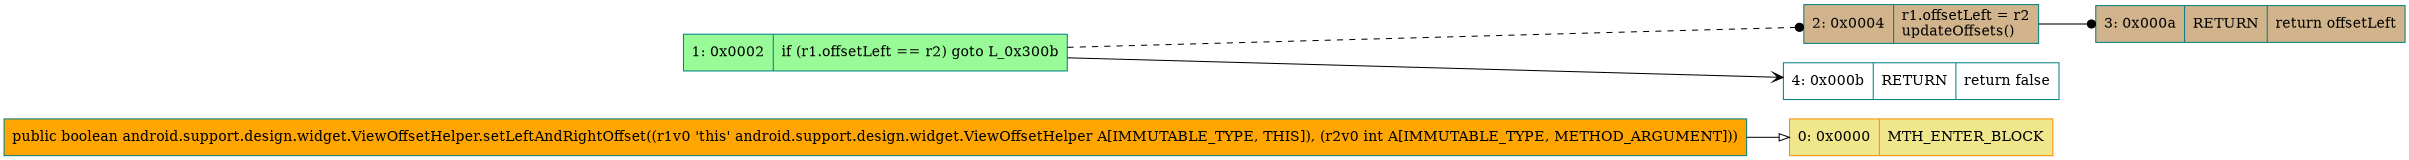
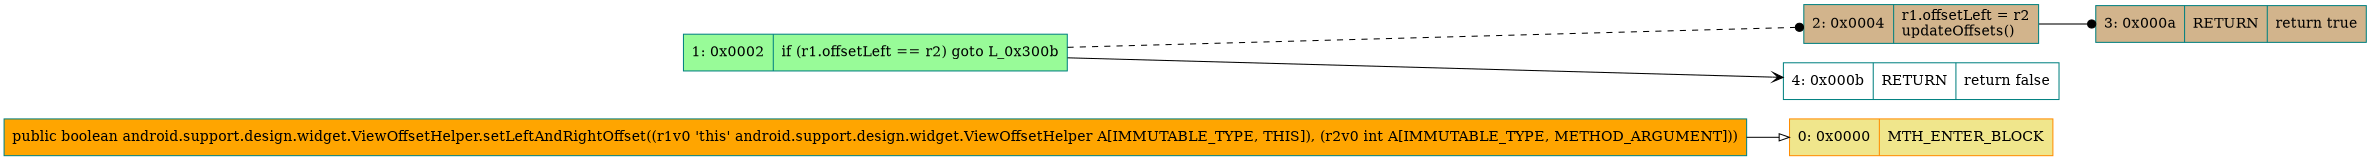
node "3: 0x000a": text "return offsetLeft" -> "return true"
